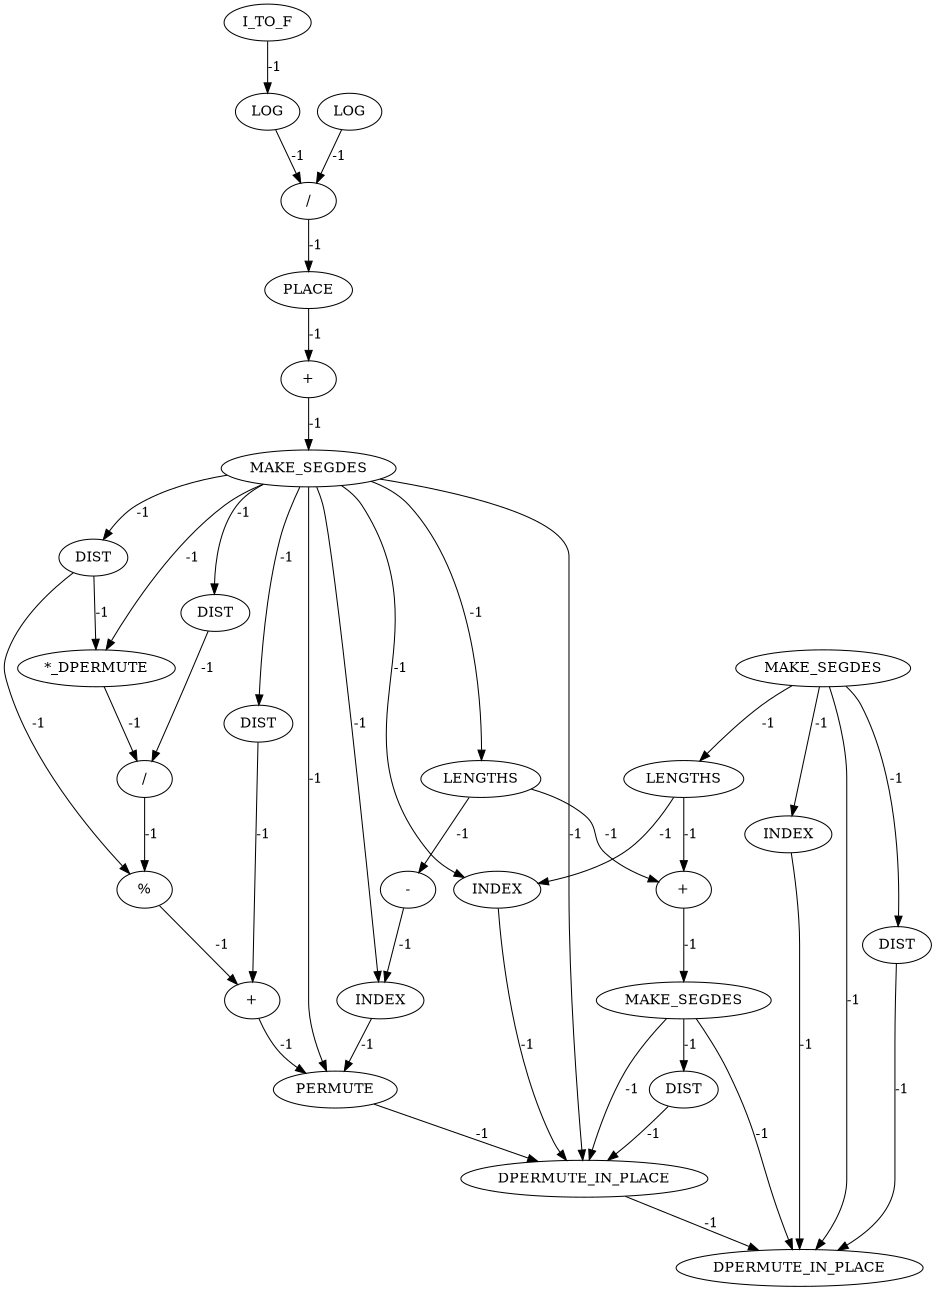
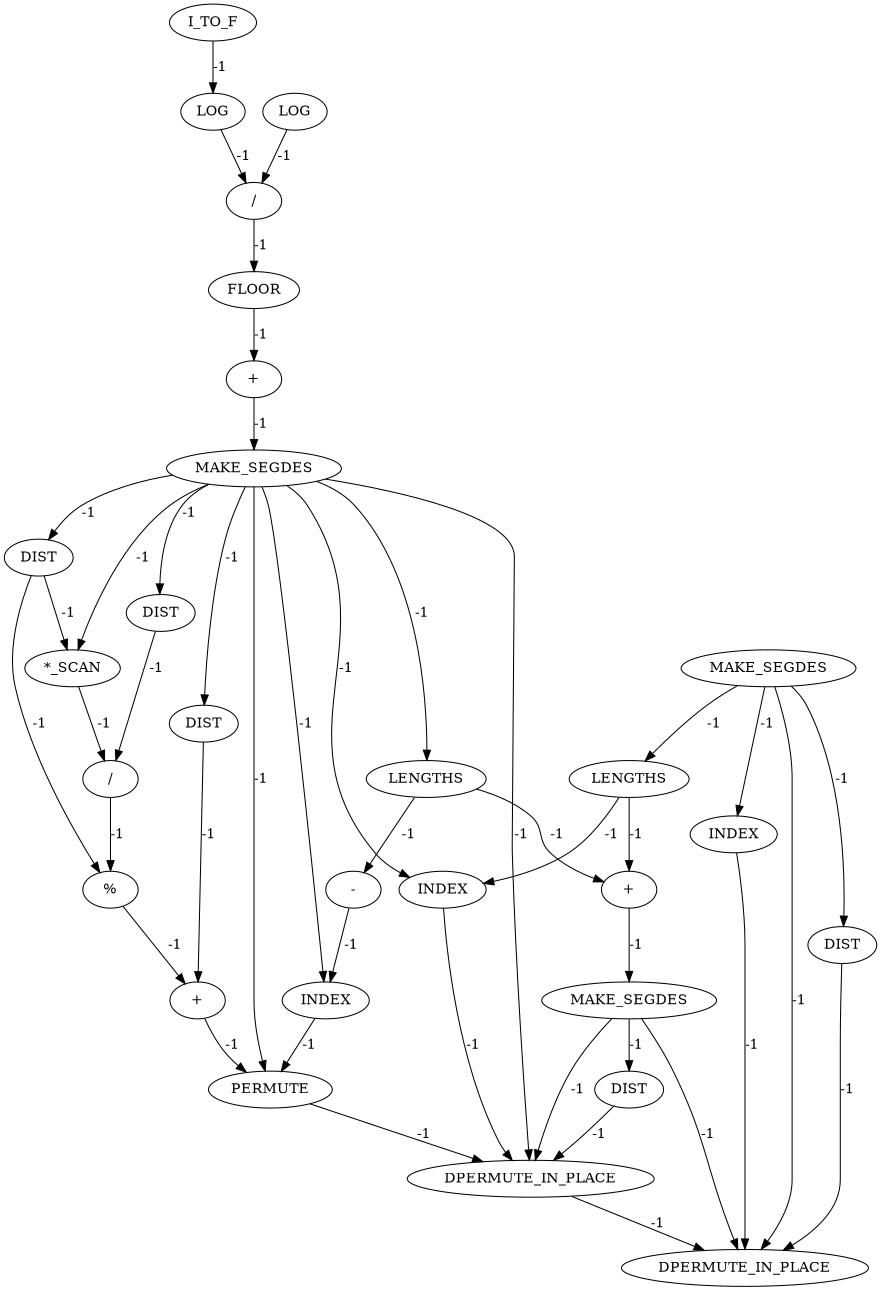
node "PLACE": label "PLACE" -> "FLOOR"
node "*_DPERMUTE": label "*_DPERMUTE" -> "*_SCAN"
